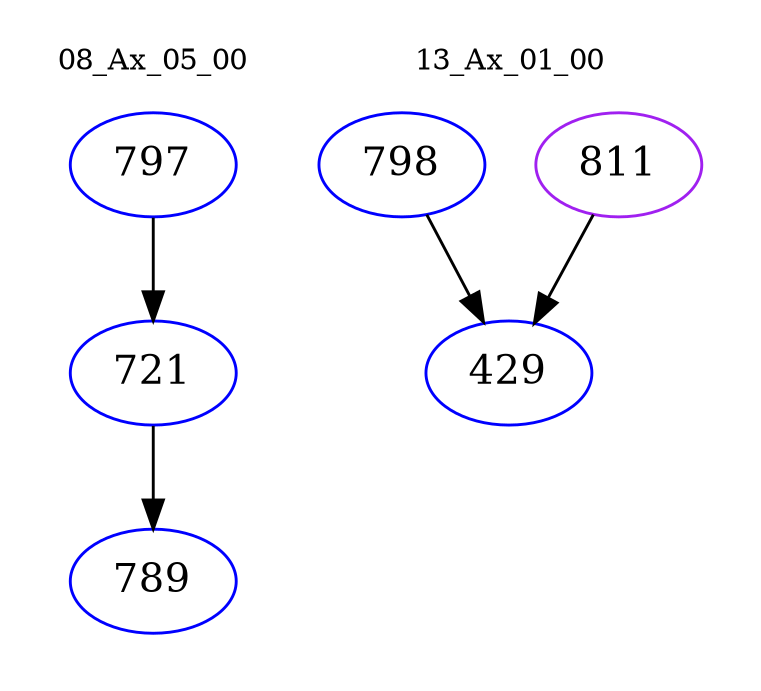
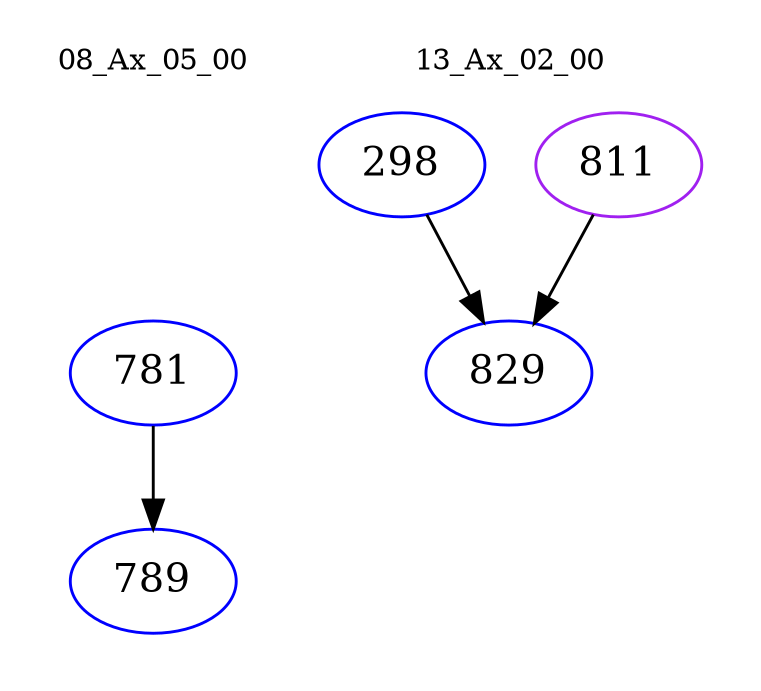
cluster "13_Ax_01_00": label "13_Ax_01_00" -> "13_Ax_02_00"
node "797": removed
node "798": label "798" -> "298"
node "721": label "721" -> "781"
node "429": label "429" -> "829"
